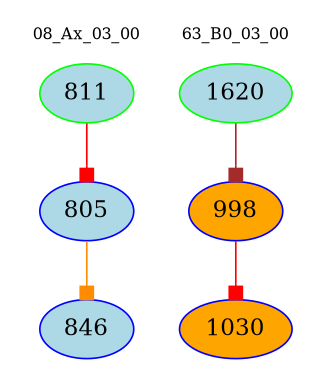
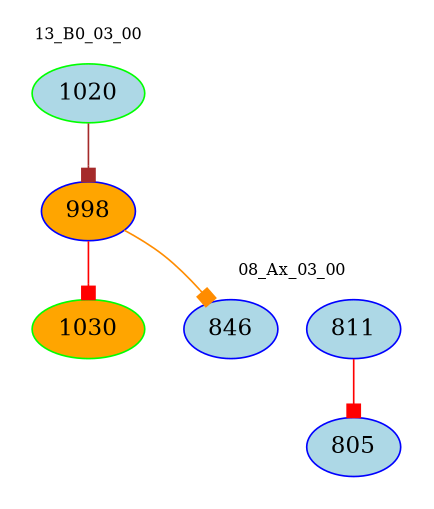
cluster "63_B0_03_00": label "63_B0_03_00" -> "13_B0_03_00"
node "811": color green -> blue
node "1620": label "1620" -> "1020"
edge "805" -> "846": now "998" -> "846"
node "1030": color blue -> green
